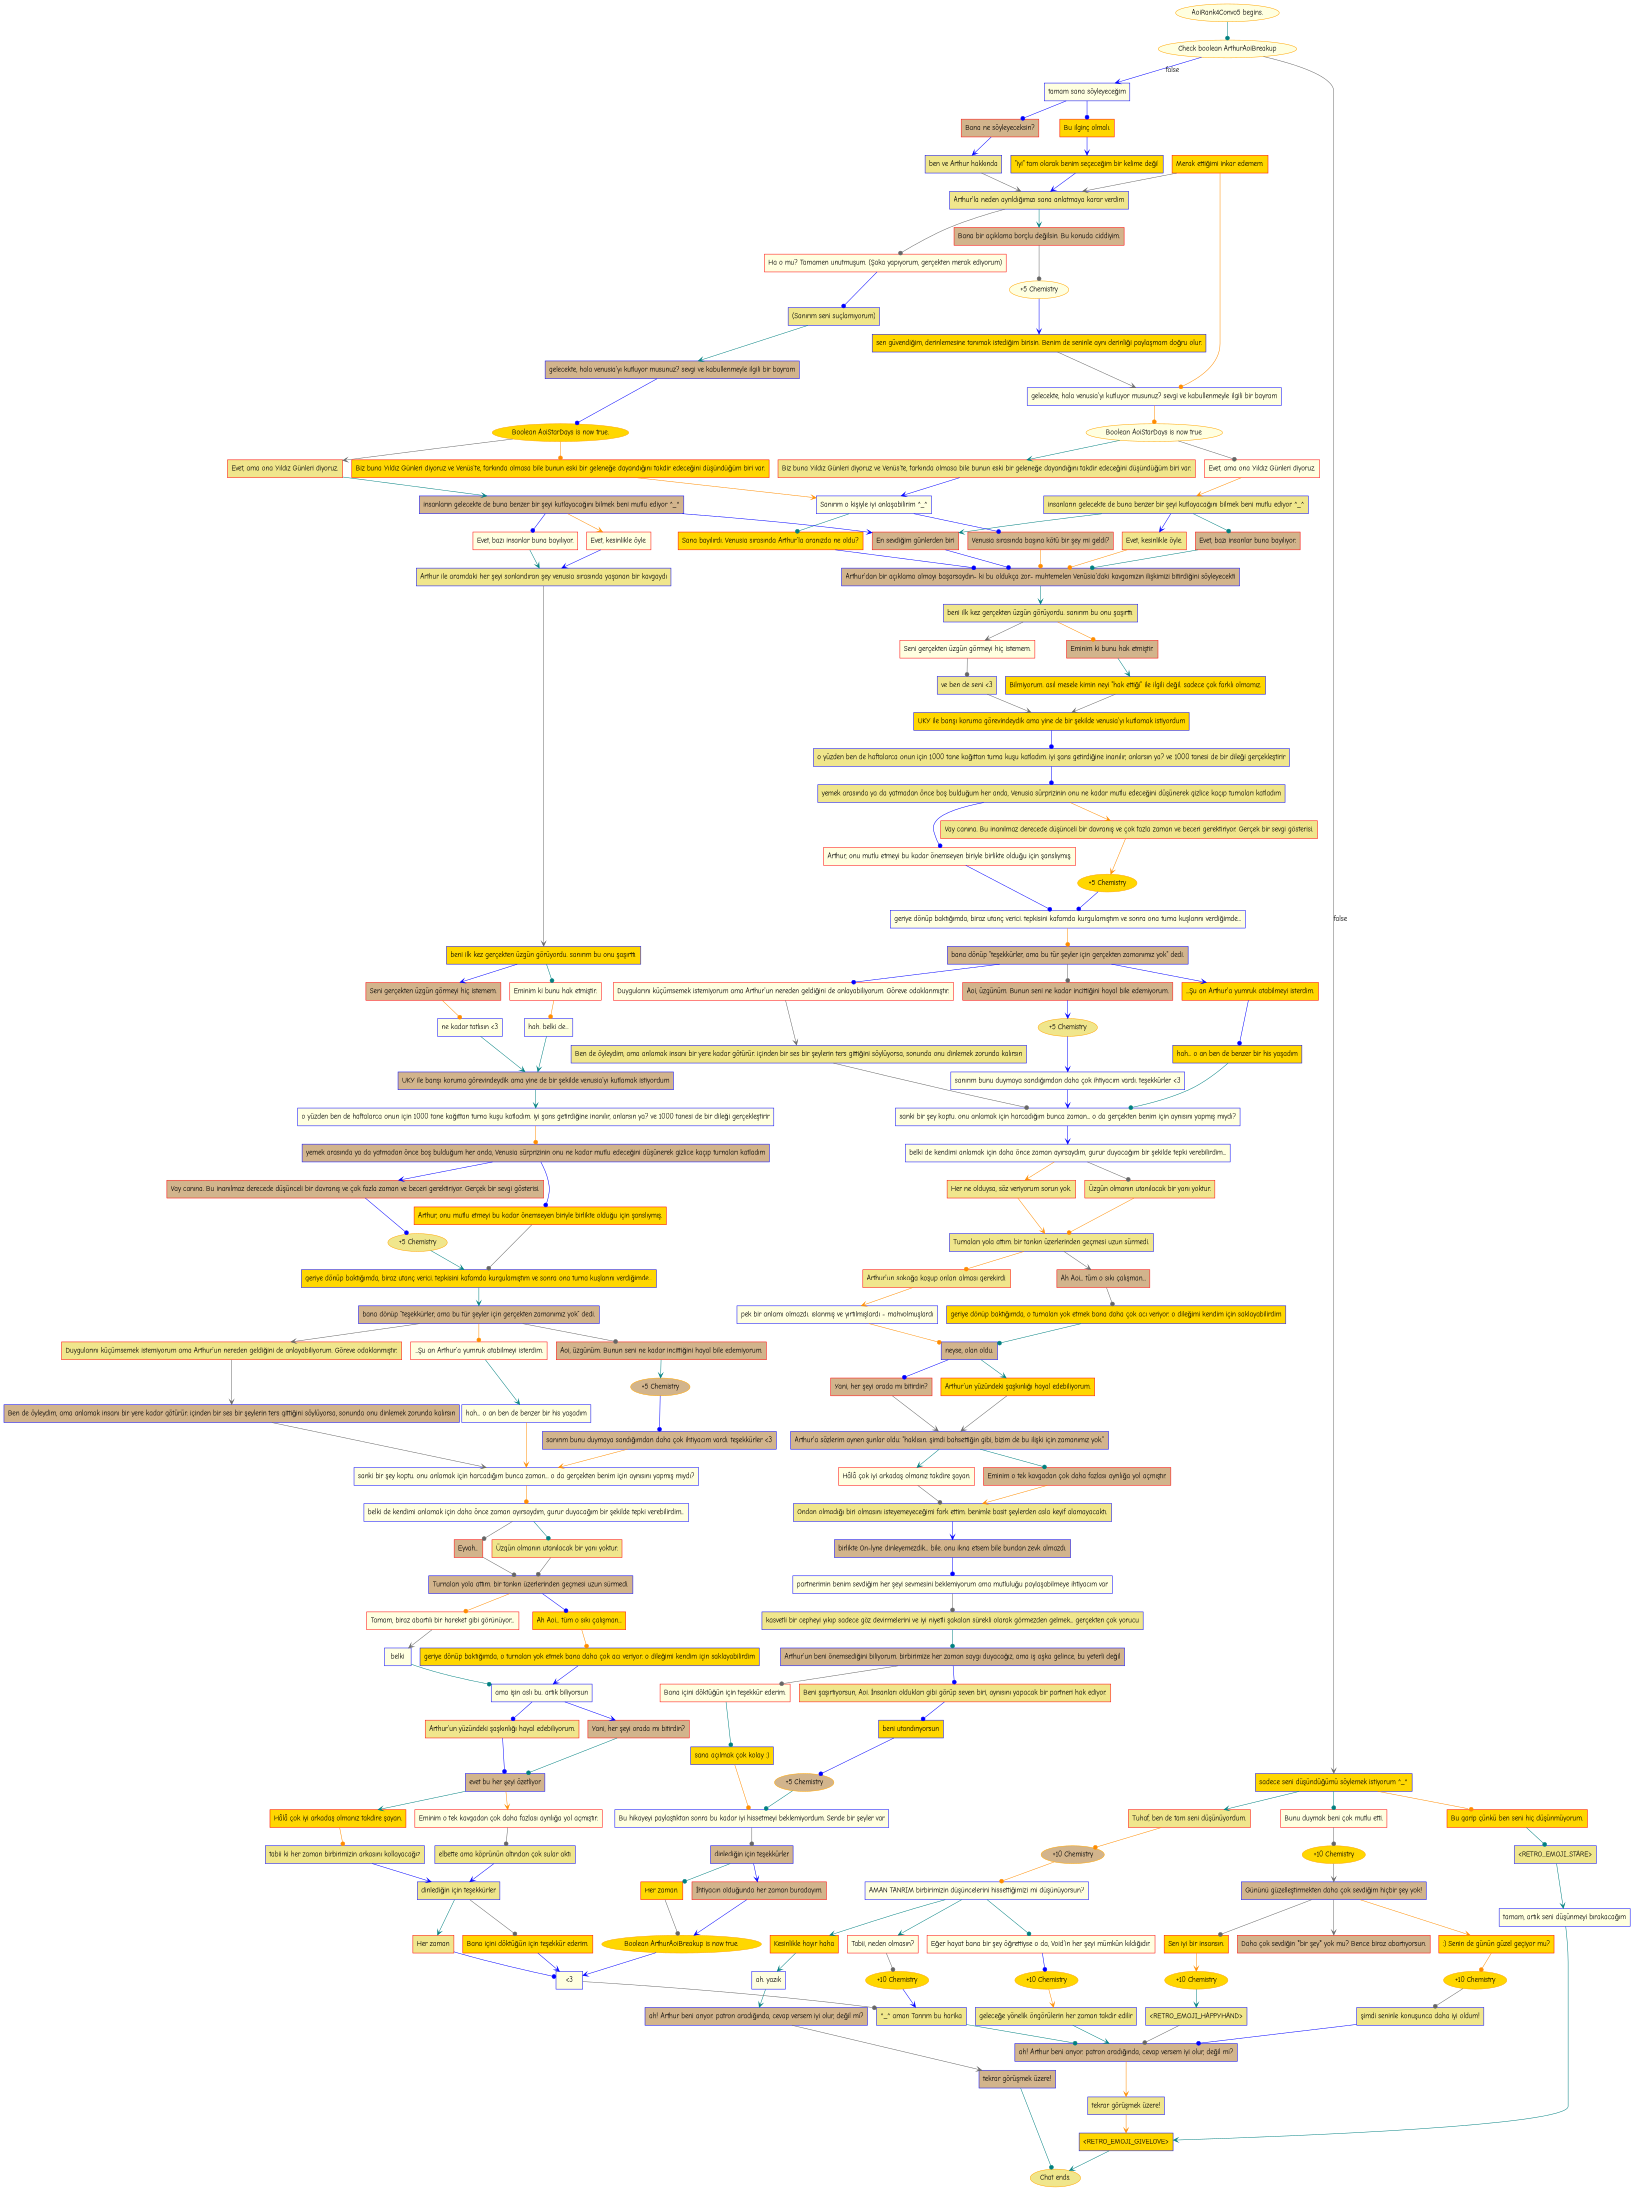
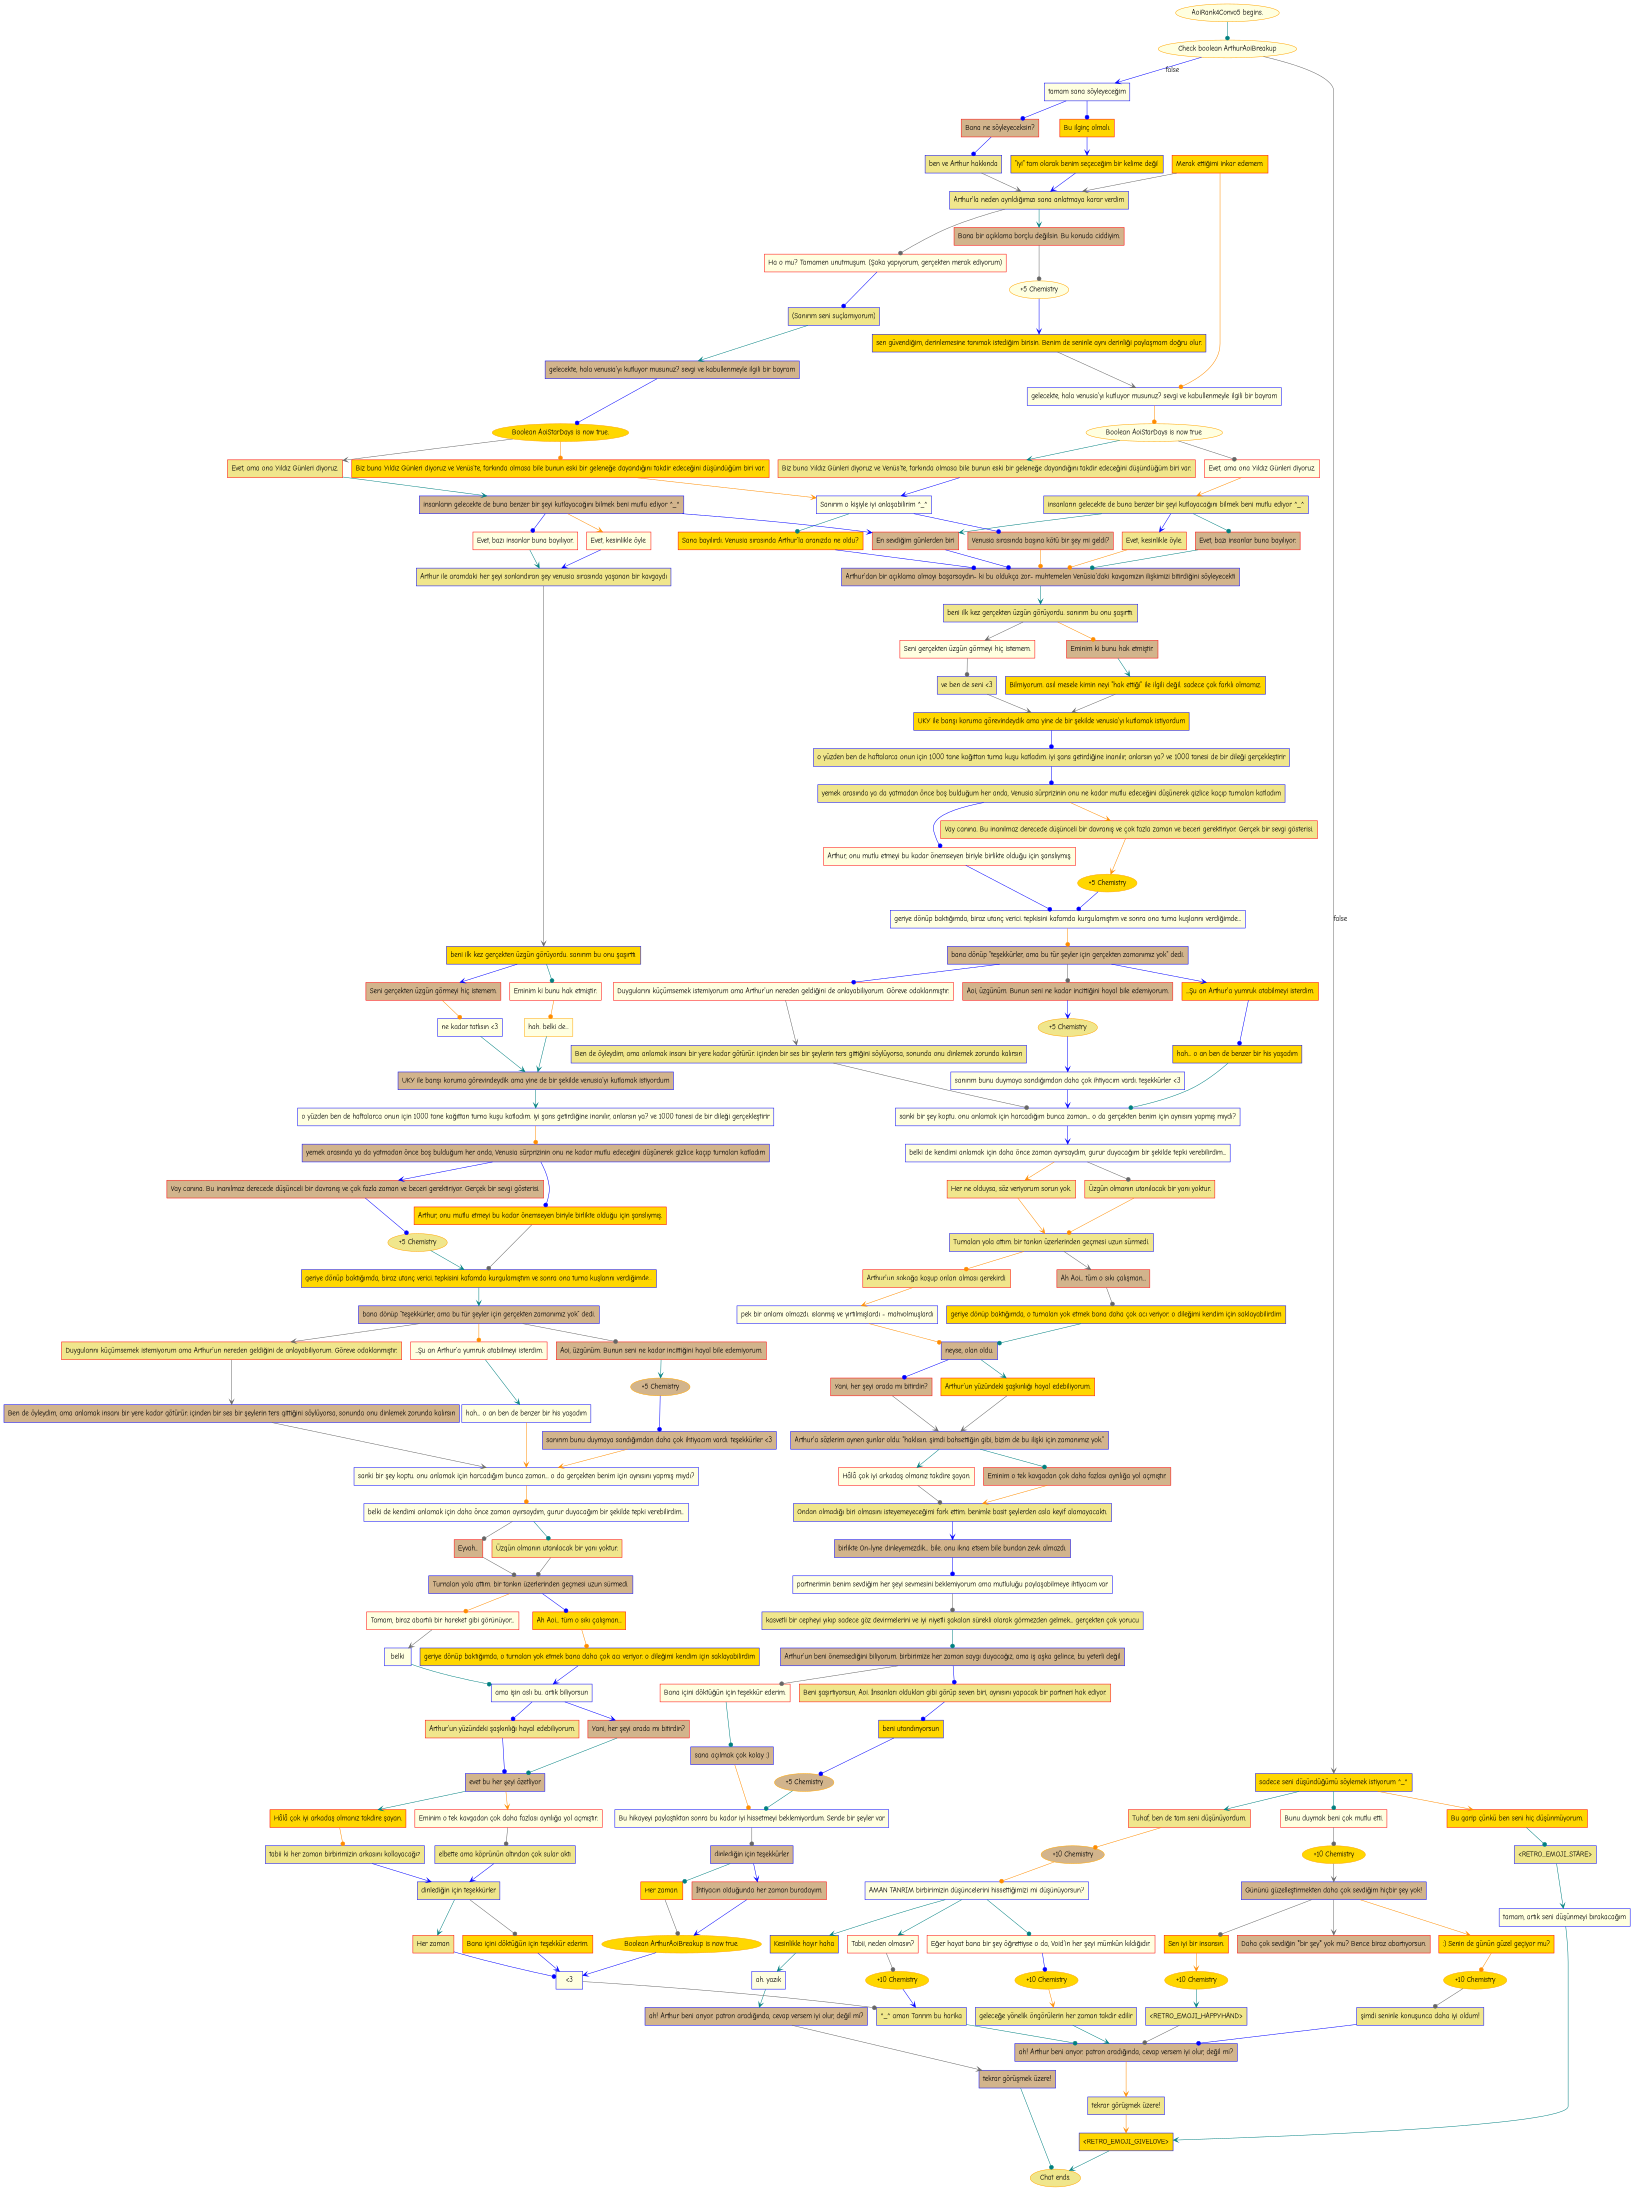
edge "Bana ne söyleyeceksin?" -> "ben ve Arthur hakkında": arrowhead vee -> dot
node "hah. belki de...": color blue -> orange
node "sana açılmak çok kolay :)": fillcolor gold -> tan
edge "sadece seni düşündüğümü söylemek istiyorum ^_^" -> "Bu garip çünkü ben seni hiç düşünmüyorum.": arrowhead dot -> vee
node "Kesinlikle hayır haha": color red -> blue
